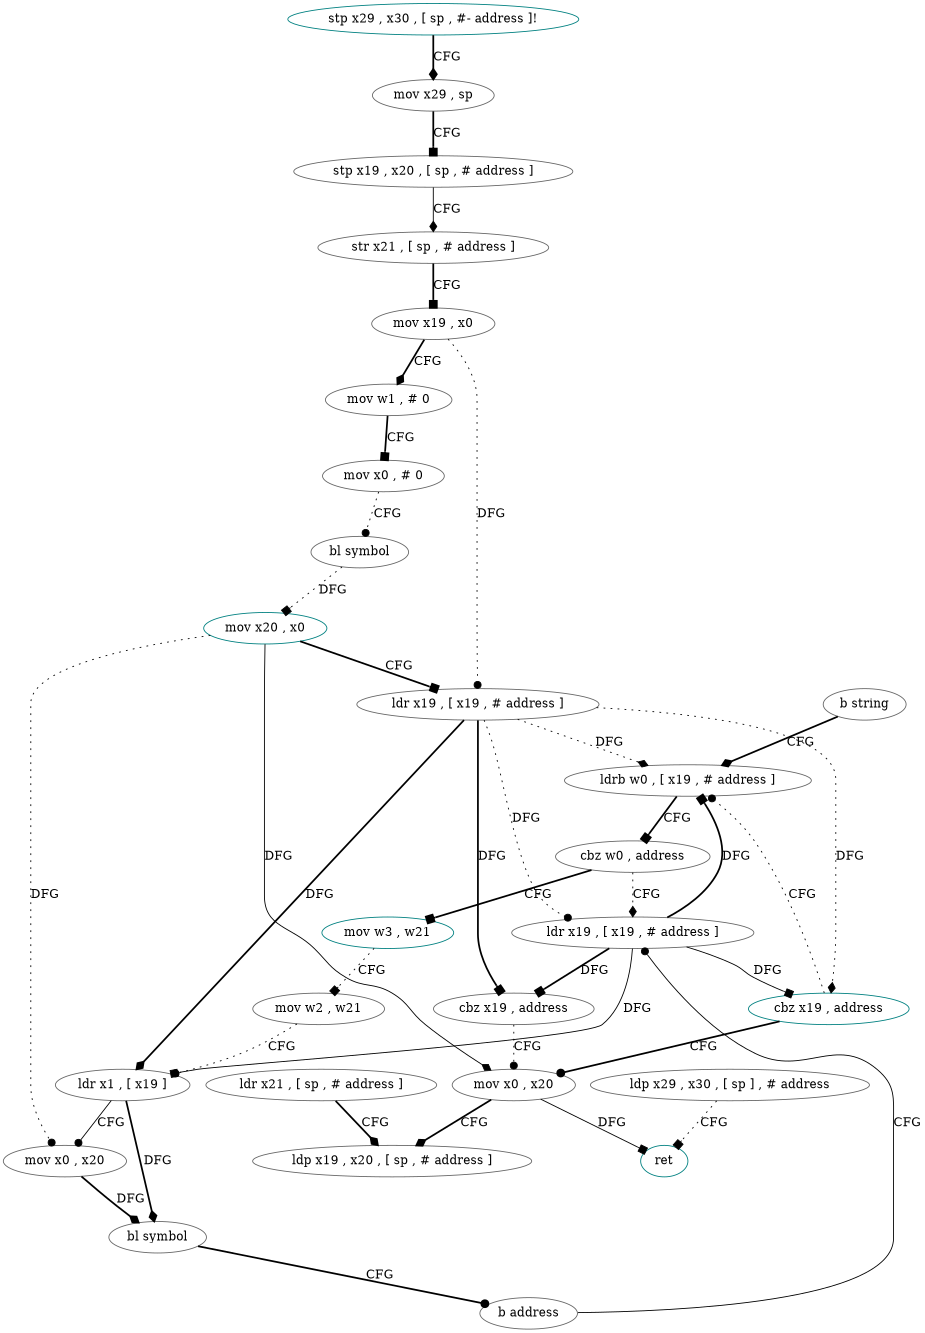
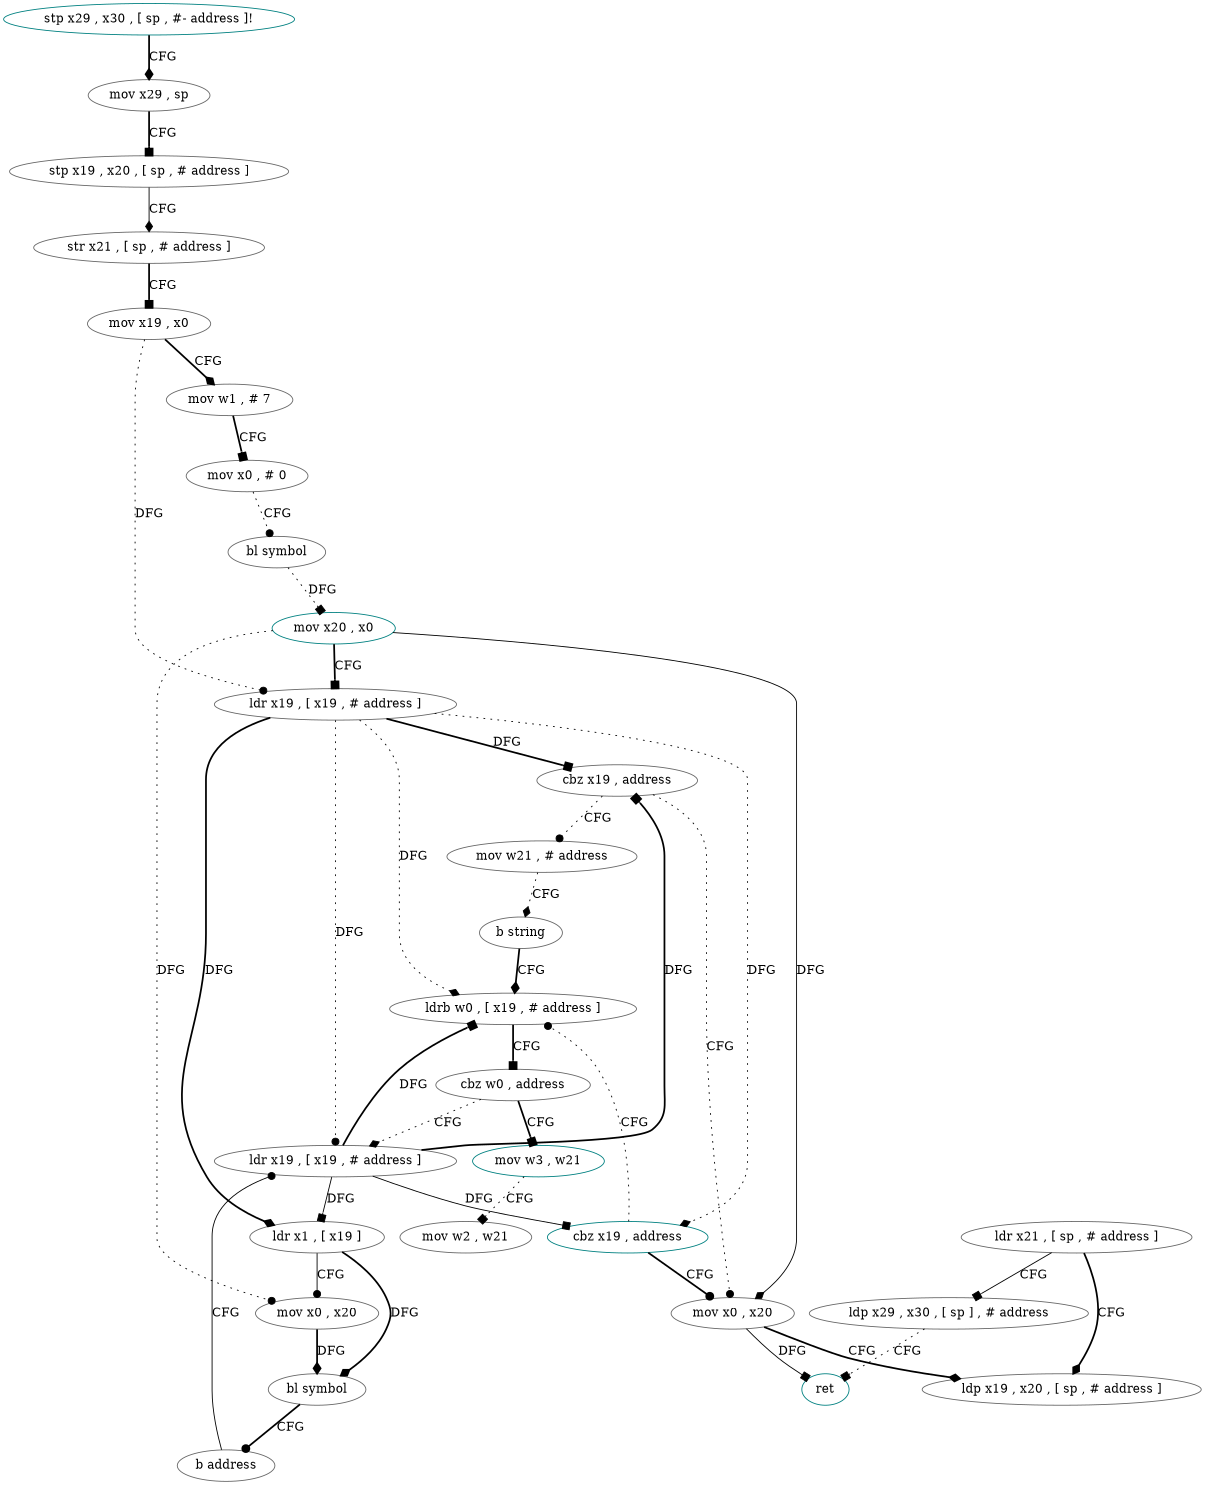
node "mov w1 , # 0": label "mov w1 , # 0" -> "mov w1 , # 7"
node "mov w21 , # address": added
edge "mov w2 , w21" -> "ldr x1 , [ x19 ]": removed, label "CFG"
edge "ldr x21 , [ sp , # address ]" -> "ldp x29 , x30 , [ sp ] , # address": added, label "CFG"
